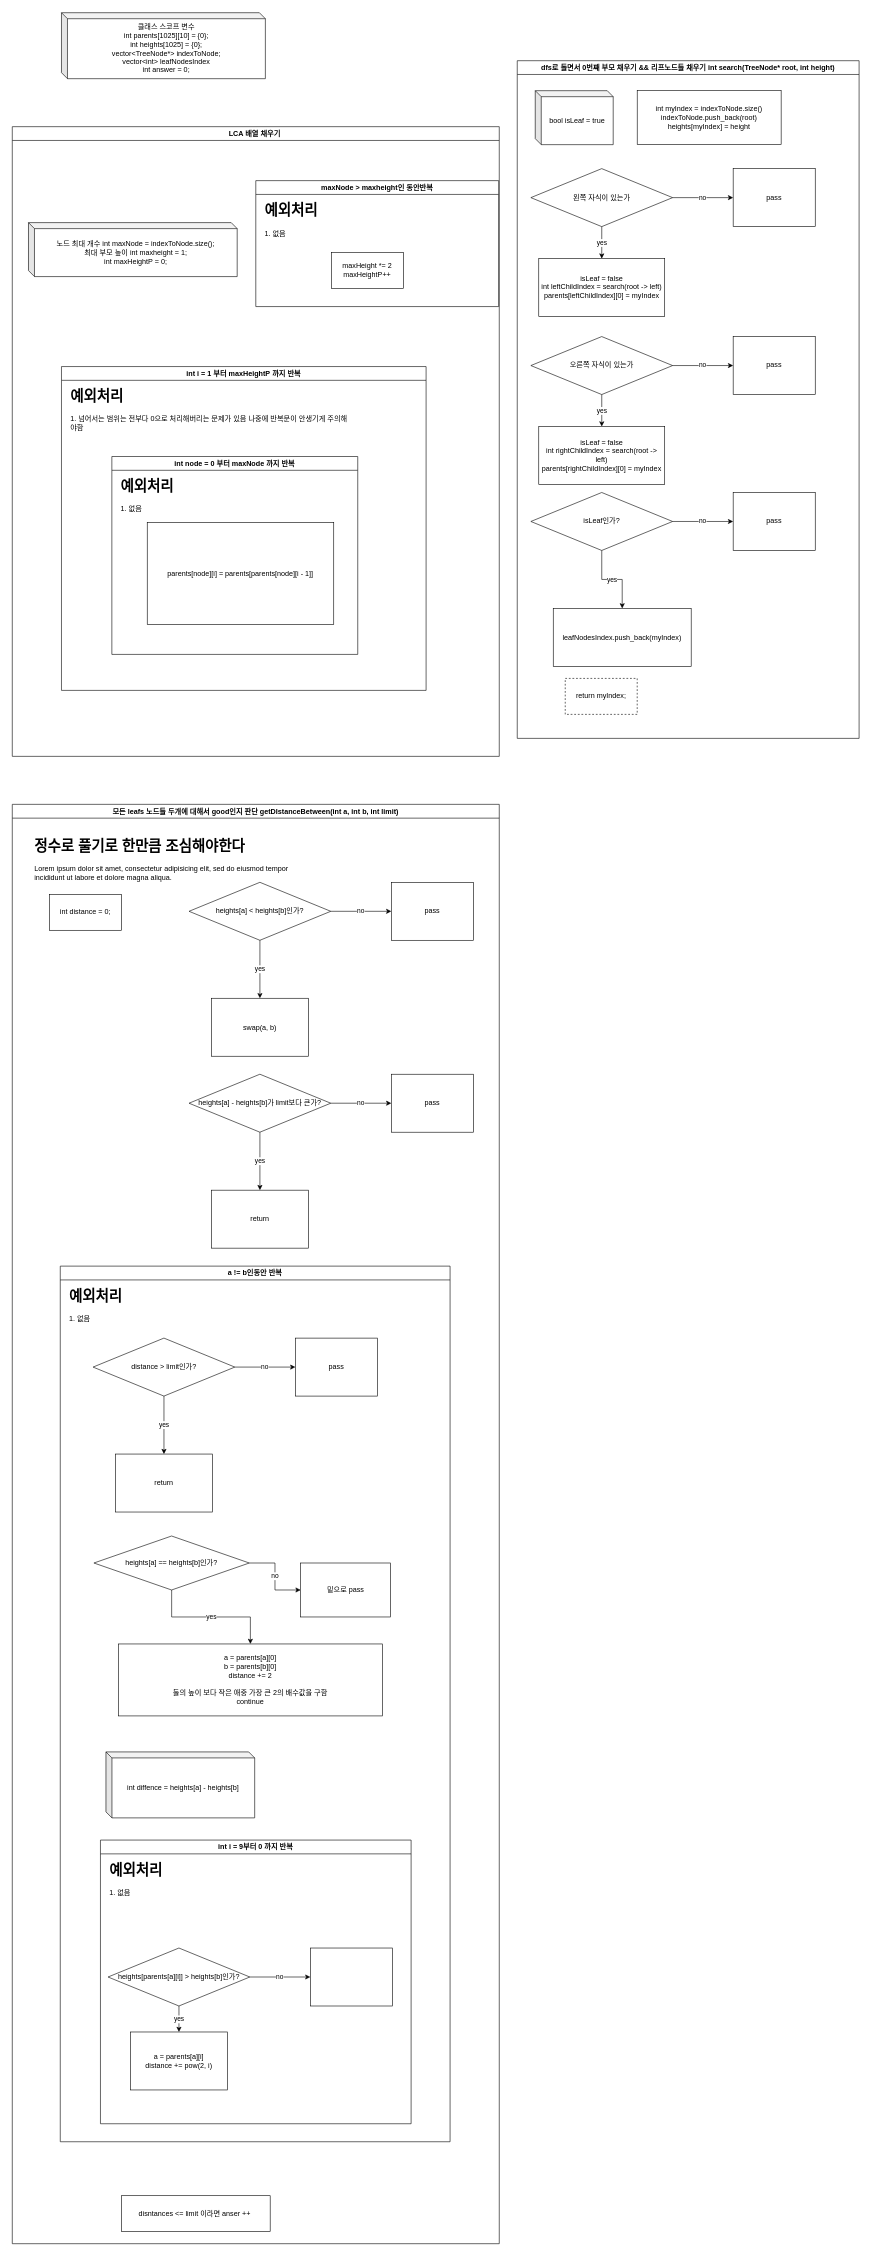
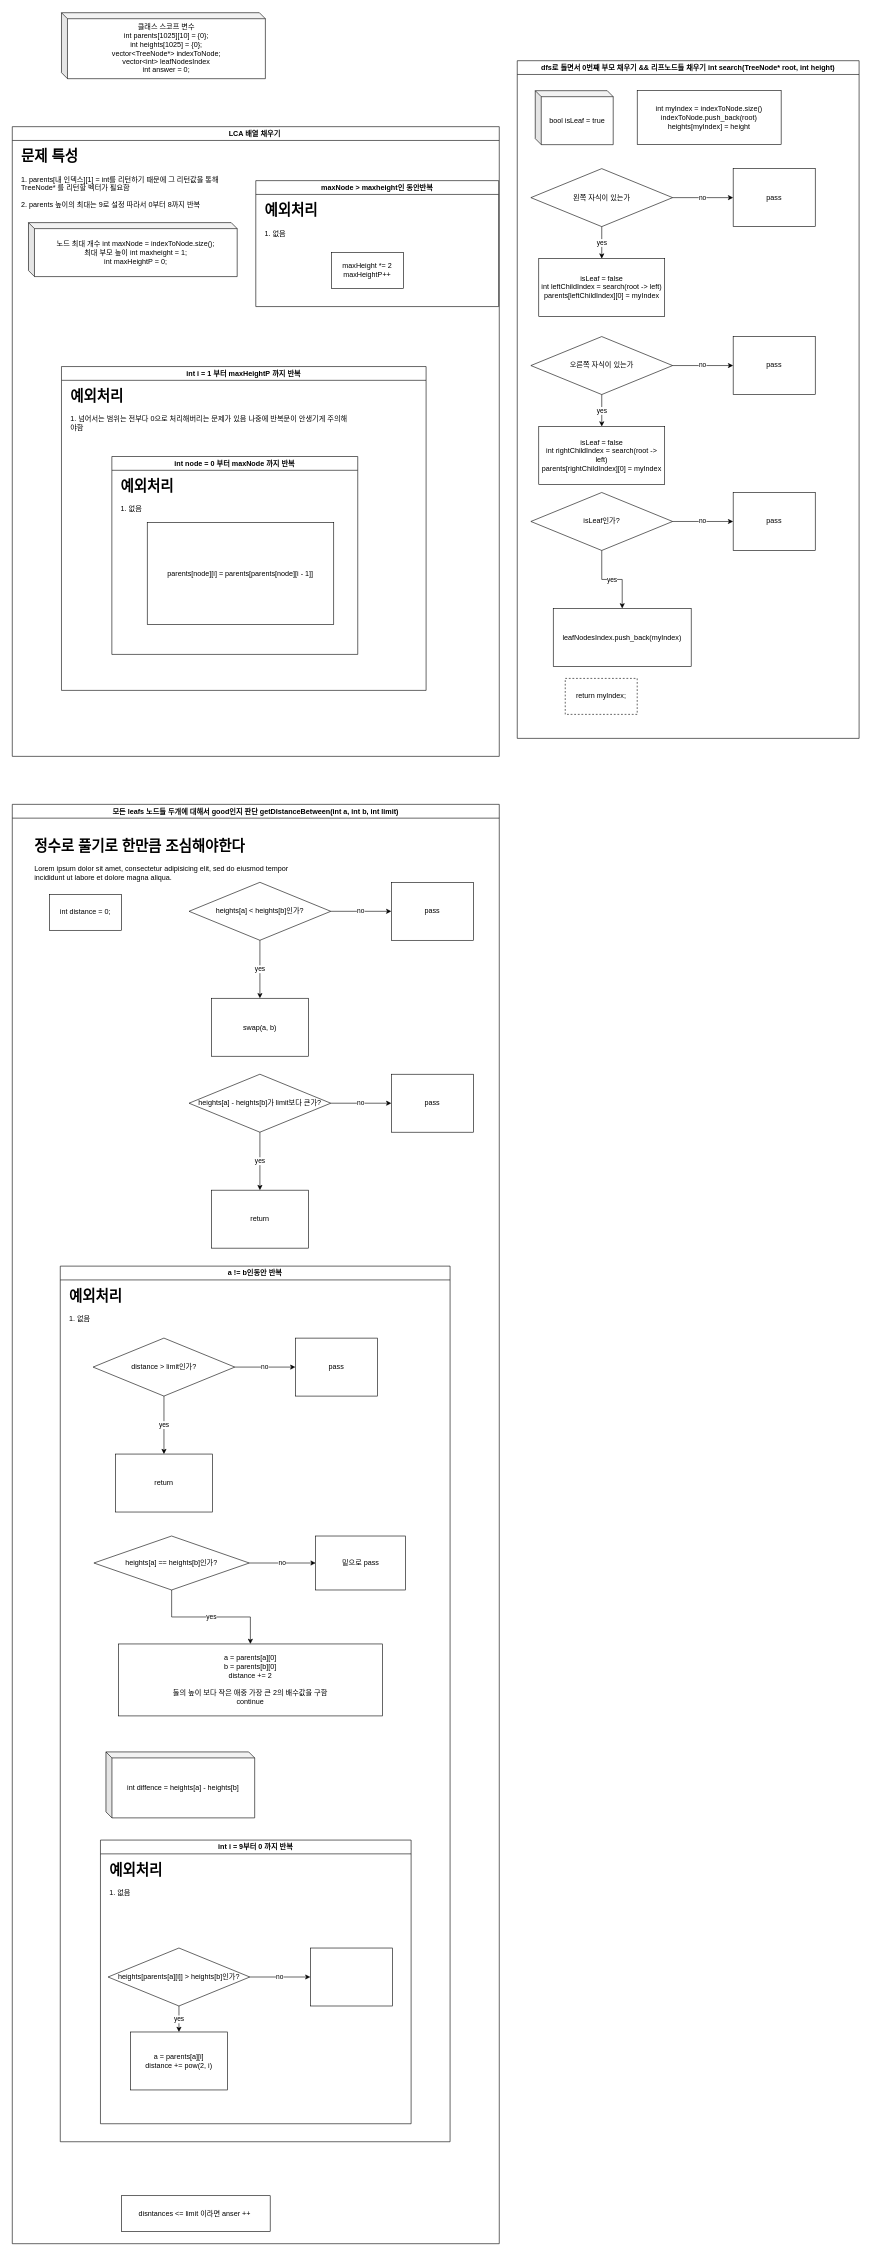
node "문제 특성 1. parents[내 인덱스][1] = int를 리턴하기 때문에 그 리턴값을 통해 TreeNode* 를 리턴할 벡터가 필요함 2. parents 높이의 최대는 9로 설정 따라서 0부터 8까지 반복": added
node "밑으로 pass": moved (346, 1590) -> (361, 1563)
